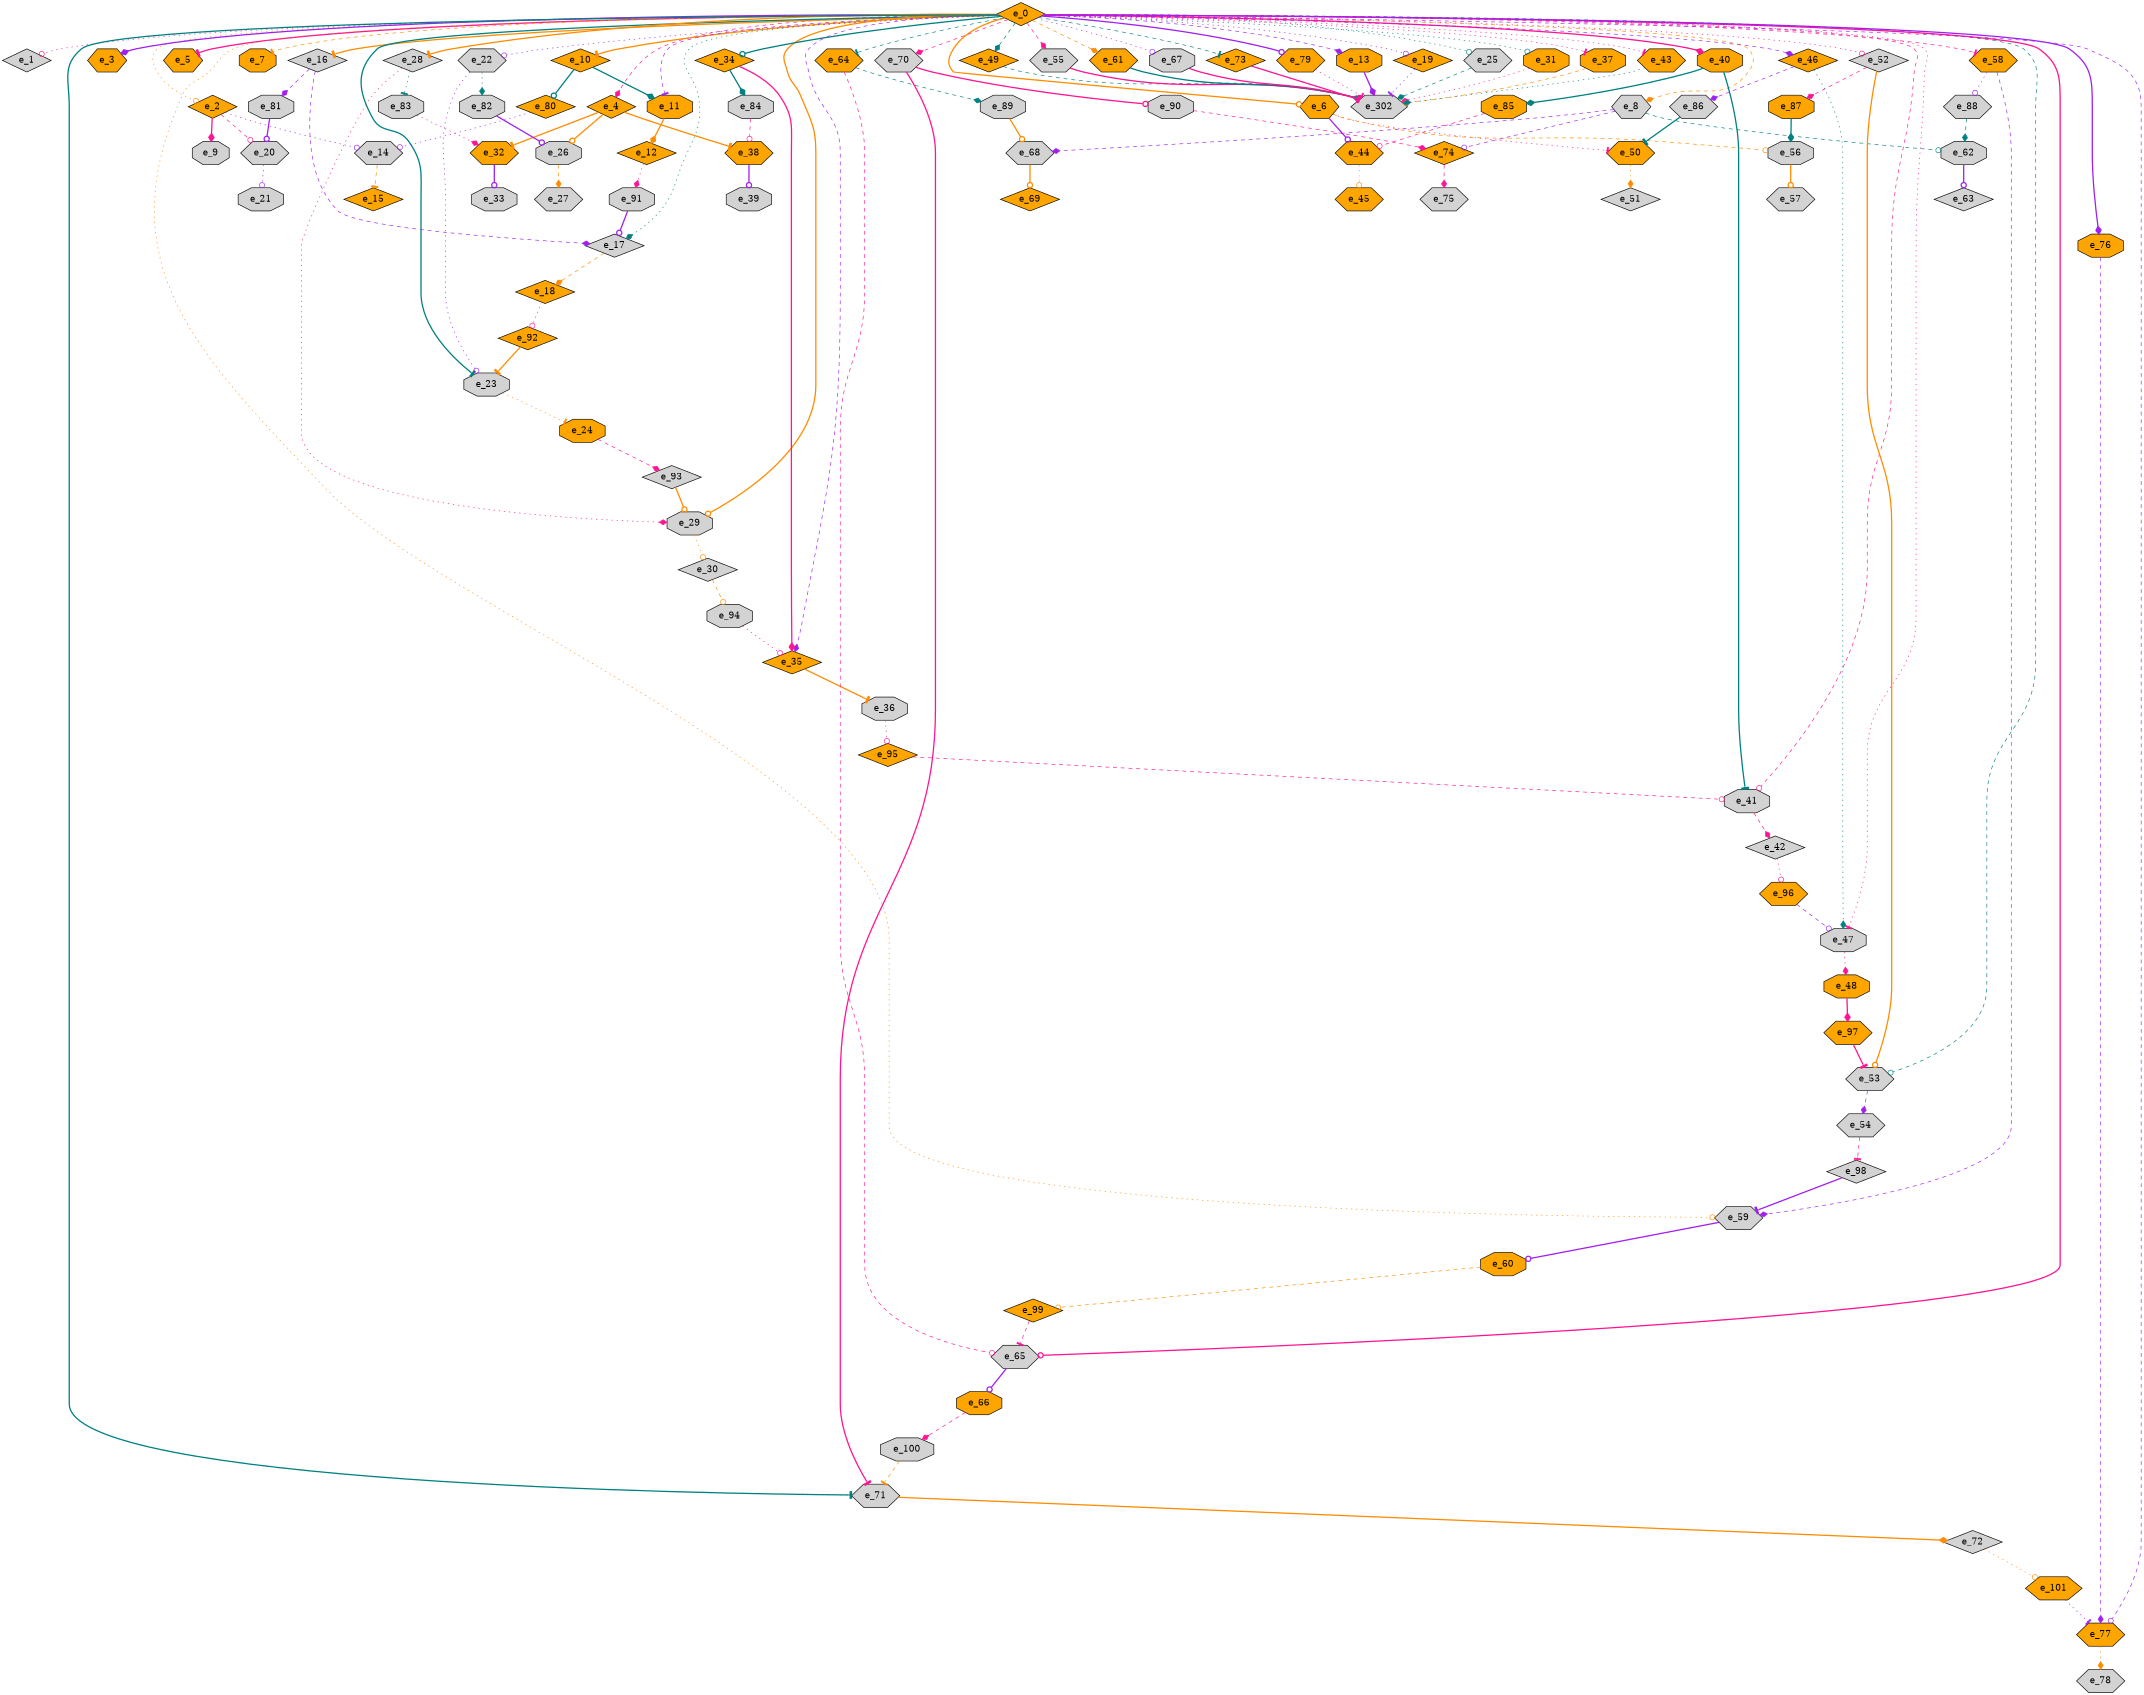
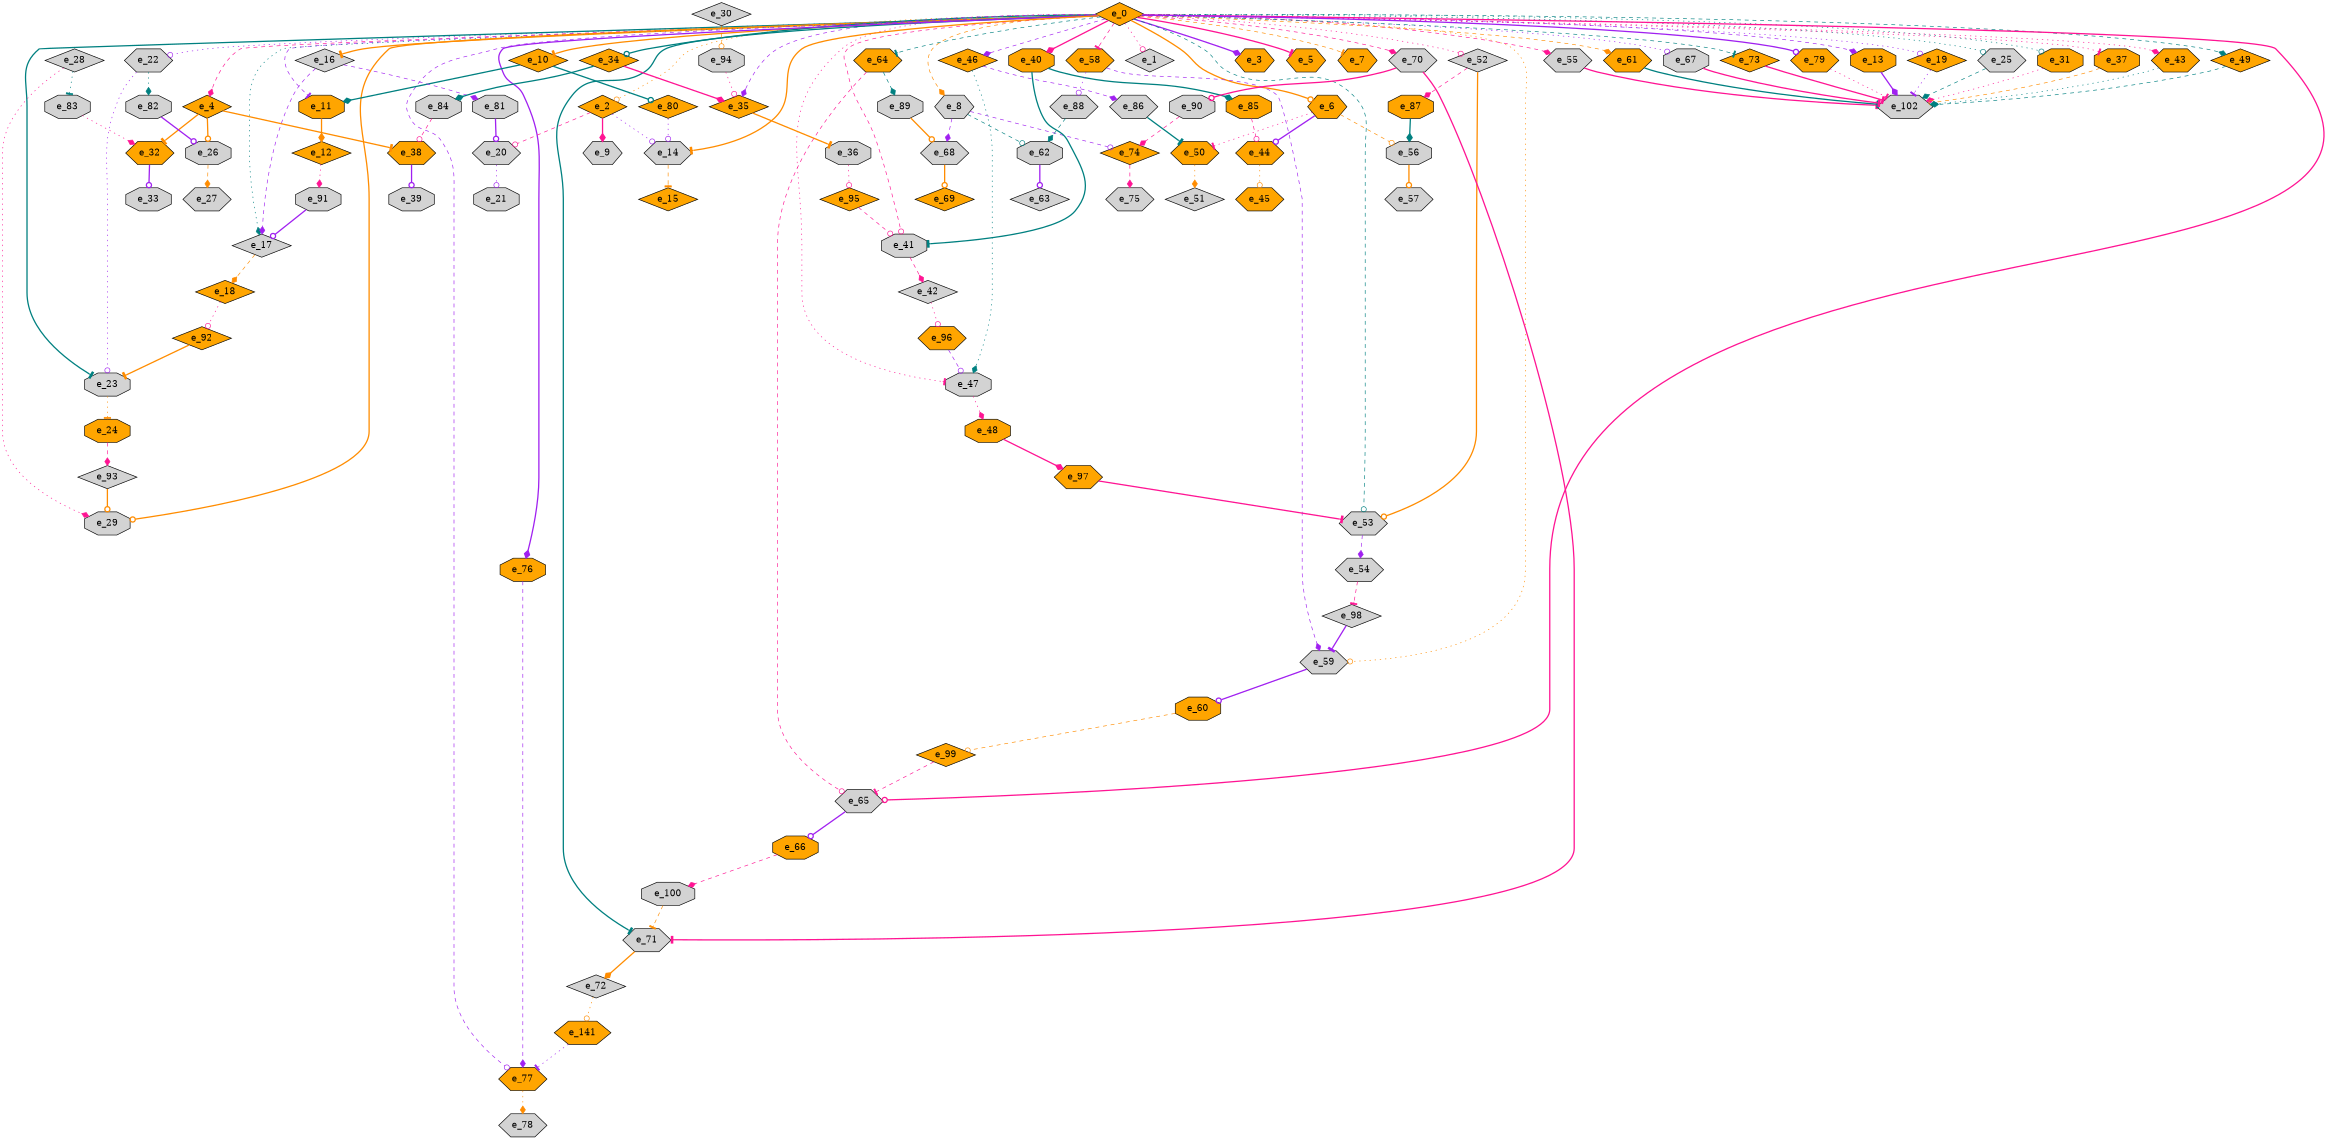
edge "e_0" -> "e_28": now "e_0" -> "e_14"
edge "e_0" -> "e_43": arrowhead tee -> diamond
node "e_7": shape octagon -> hexagon
node "e_302": label "e_302" -> "e_102"
node "e_9": shape octagon -> hexagon
edge "e_29" -> "e_30": removed
node "e_101": label "e_101" -> "e_141"
